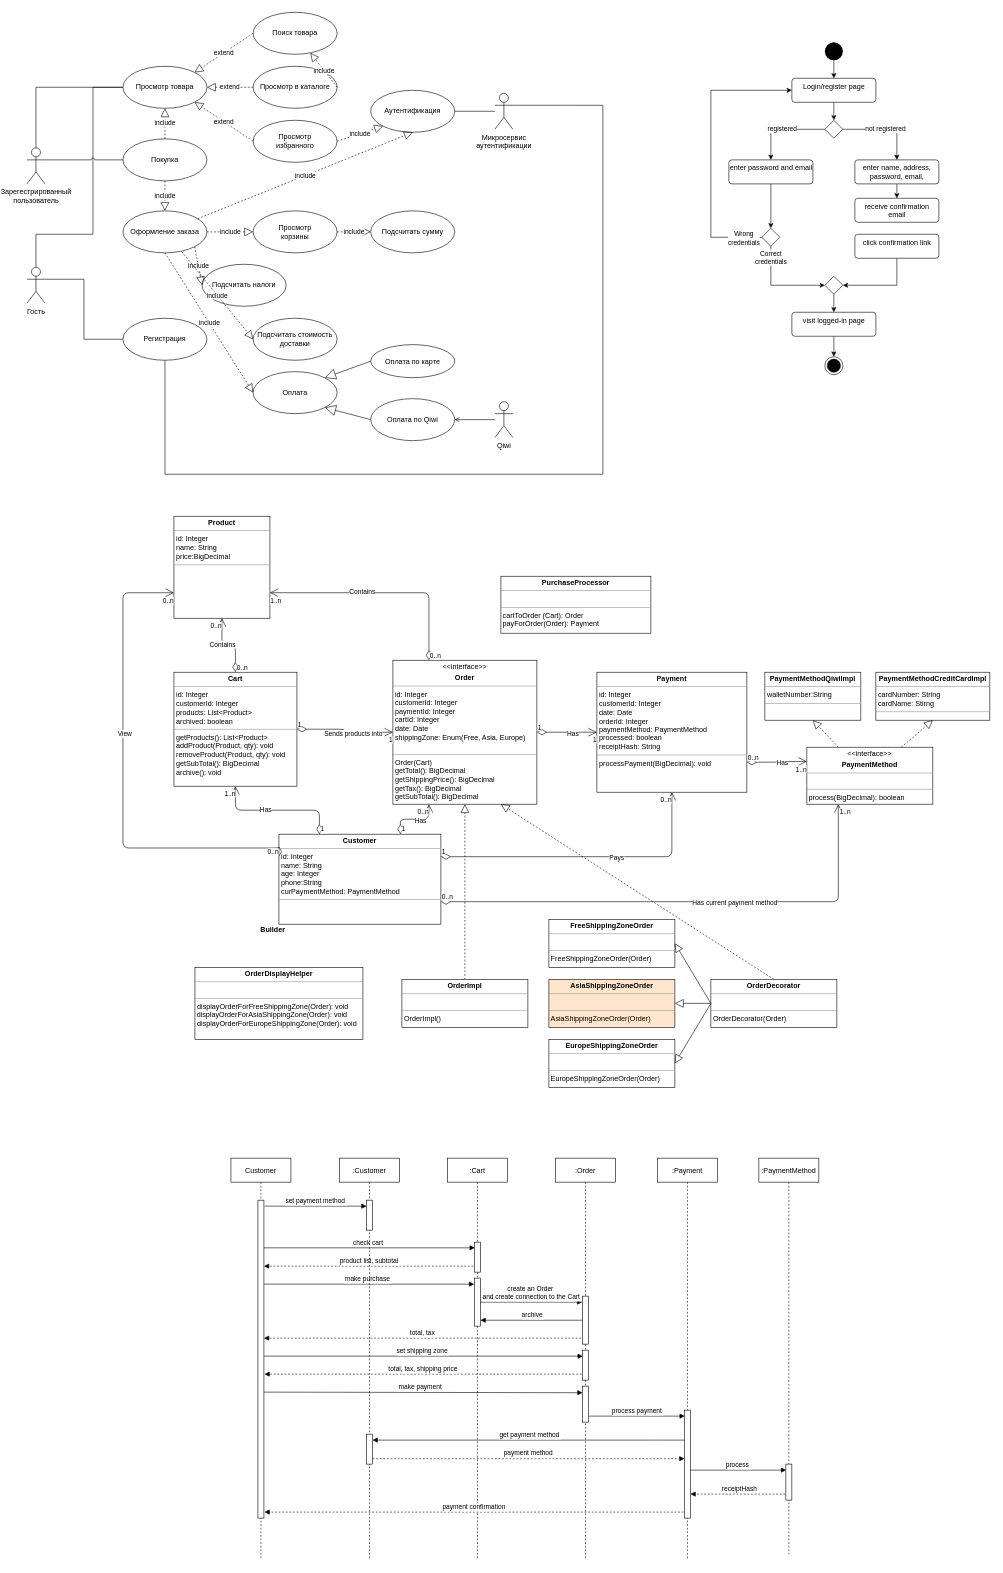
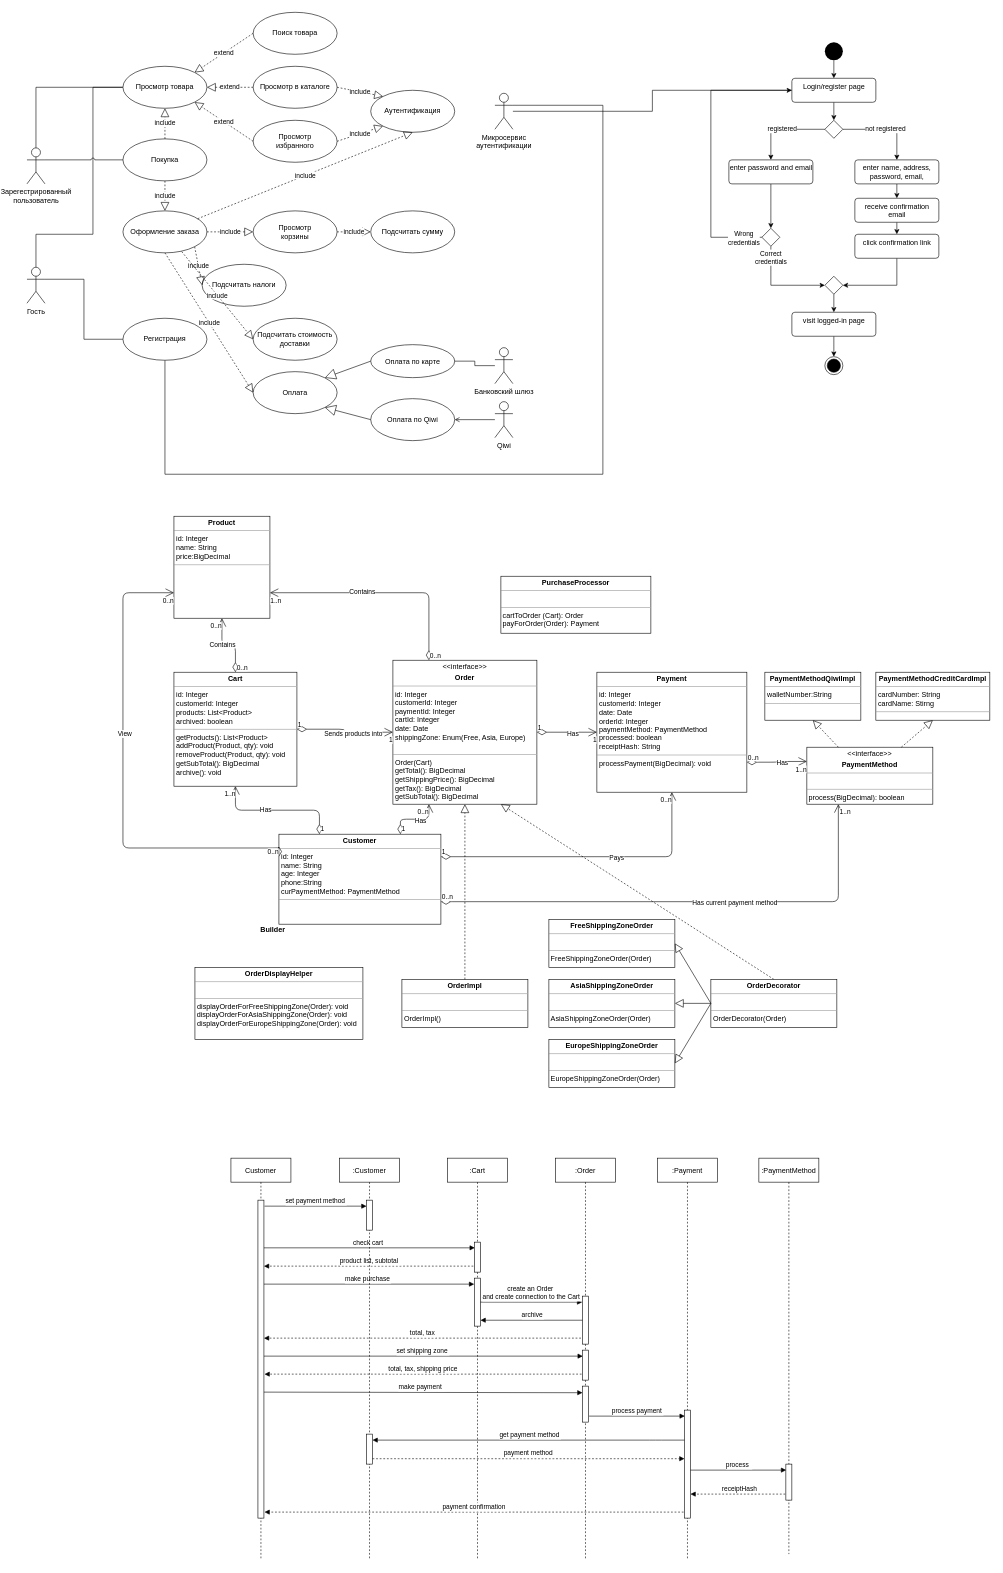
edge "Просмотр в каталоге" -> "Поиск товара": now "Просмотр в каталоге" -> "Аутентификация"
edge "Аутентификация" -- "Микросервис аутентификации": now "Login/register page" -- "Микросервис аутентификации"
edge "receive confirmation email" -> "click confirmation link": added
edge "Оплата по карте" -- "Банковский шлюз": added
node "Банковский шлюз": added
node "AsiaShippingZoneOrder AsiaShippingZoneOrder(Order)": fillcolor #ffe6cc -> #ffffff
